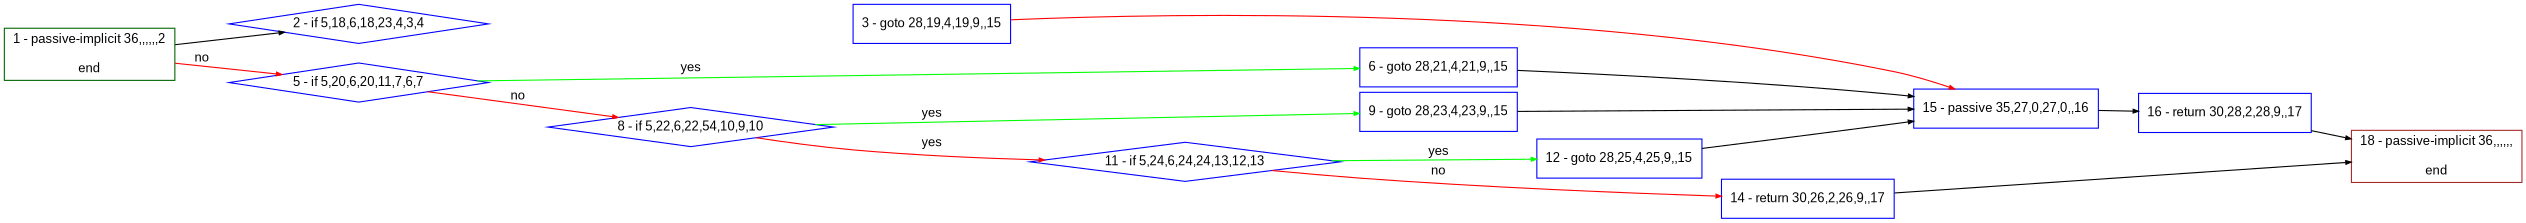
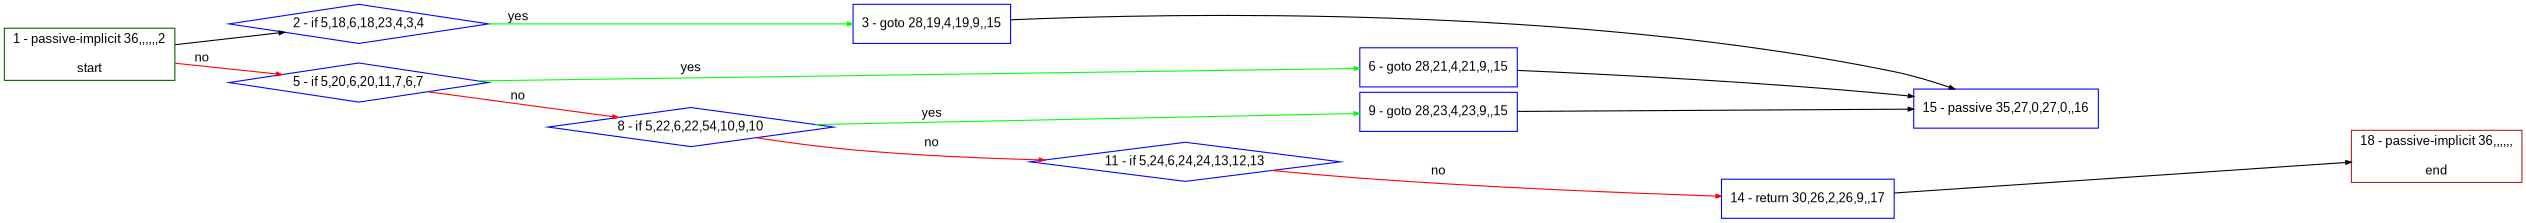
edge "3 - goto 28,19,4,19,9,,15" -> "15 - passive 35,27,0,27,0,,16": color #ff0000 -> #000000
edge "2 - if 5,18,6,18,23,4,3,4" -> "3 - goto 28,19,4,19,9,,15": added, label "yes"
node "1 - passive-implicit 36,,,,,,2 end": label "1 - passive-implicit 36,,,,,,2 end" -> "1 - passive-implicit 36,,,,,,2 start"
node "16 - return 30,28,2,28,9,,17": removed
edge "8 - if 5,22,6,22,54,10,9,10" -> "11 - if 5,24,6,24,24,13,12,13": label "yes" -> "no"
node "12 - goto 28,25,4,25,9,,15": removed
